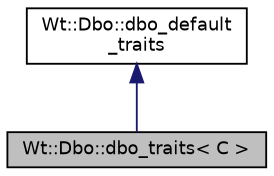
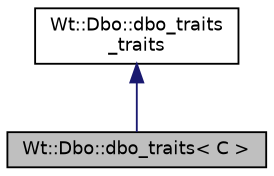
node "Wt::Dbo::dbo_default _traits": label "Wt::Dbo::dbo_default _traits" -> "Wt::Dbo::dbo_traits _traits"
